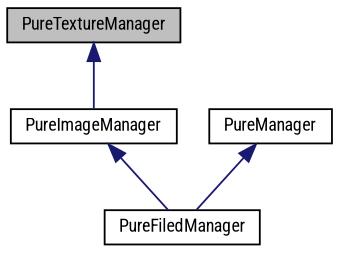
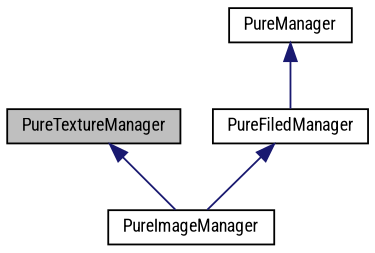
edge "PureFiledManager" -> "PureImageManager": reversed
